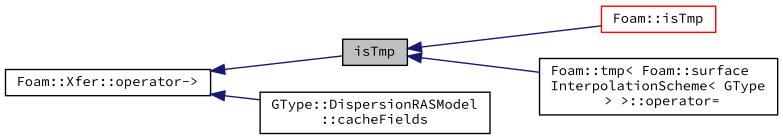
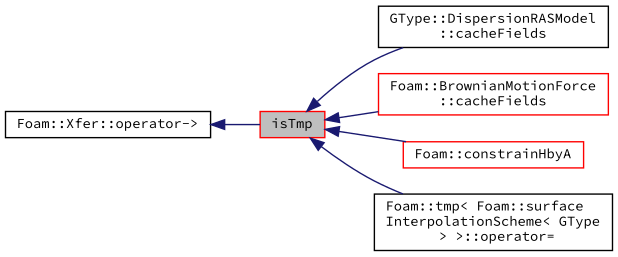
node "Foam::isTmp": label "Foam::isTmp" -> "Foam::constrainHbyA"
node "isTmp": color black -> red
node "Foam::BrownianMotionForce ::cacheFields": added
edge "GType::DispersionRASModel ::cacheFields" -> "Foam::Xfer::operator->": now "GType::DispersionRASModel ::cacheFields" -> "isTmp"
